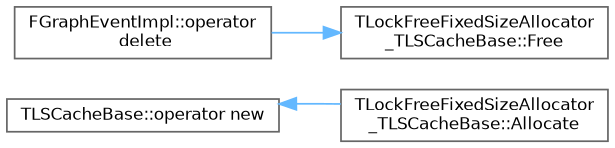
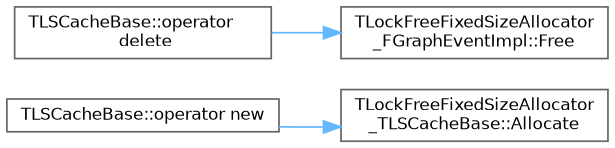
node "FGraphEventImpl::operator delete": label "FGraphEventImpl::operator delete" -> "TLSCacheBase::operator delete"
node "TLockFreeFixedSizeAllocator _TLSCacheBase::Free": label "TLockFreeFixedSizeAllocator _TLSCacheBase::Free" -> "TLockFreeFixedSizeAllocator _FGraphEventImpl::Free"
edge "TLockFreeFixedSizeAllocator _TLSCacheBase::Allocate" -> "TLSCacheBase::operator new": reversed
